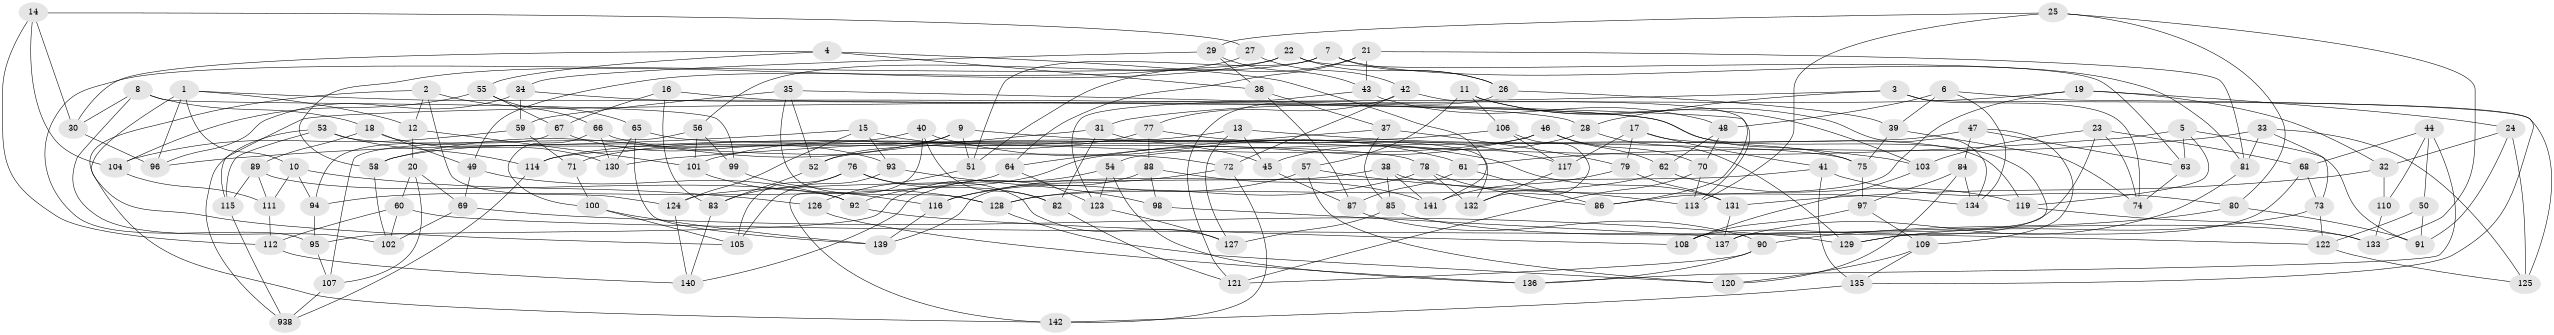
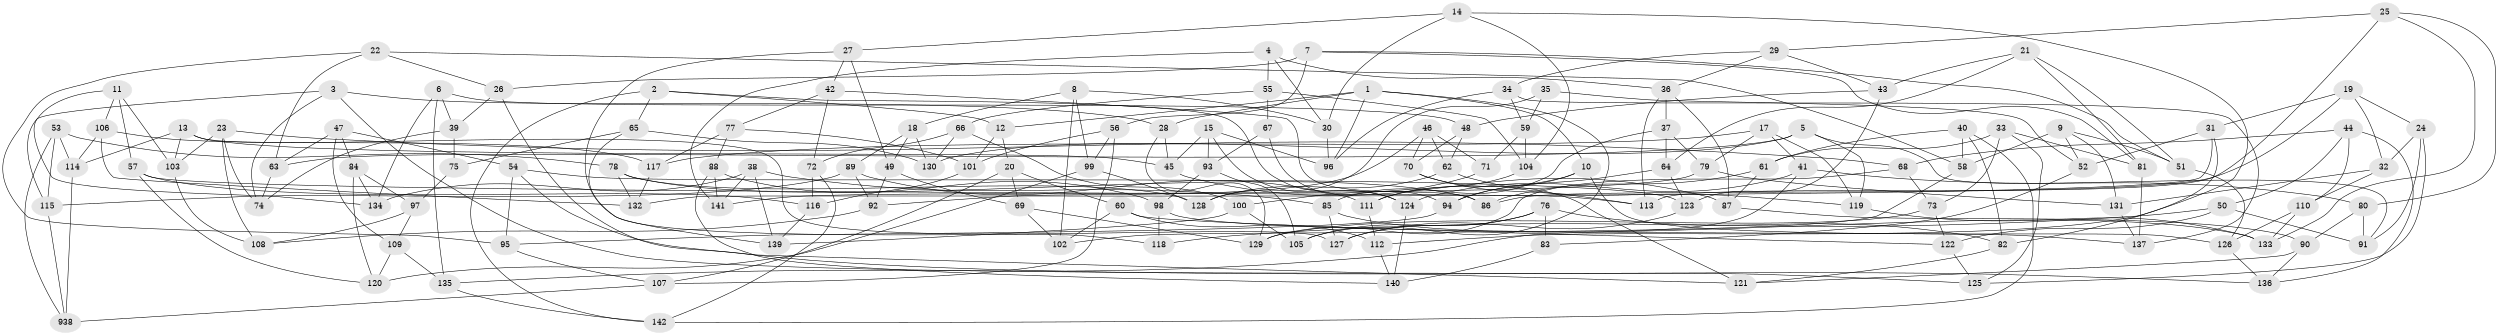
node "16": removed
edge "35" -- "113": now "36" -- "113"
edge "110" -- "126": added
node "118": added
edge "128" -- "120": now "99" -- "120"
